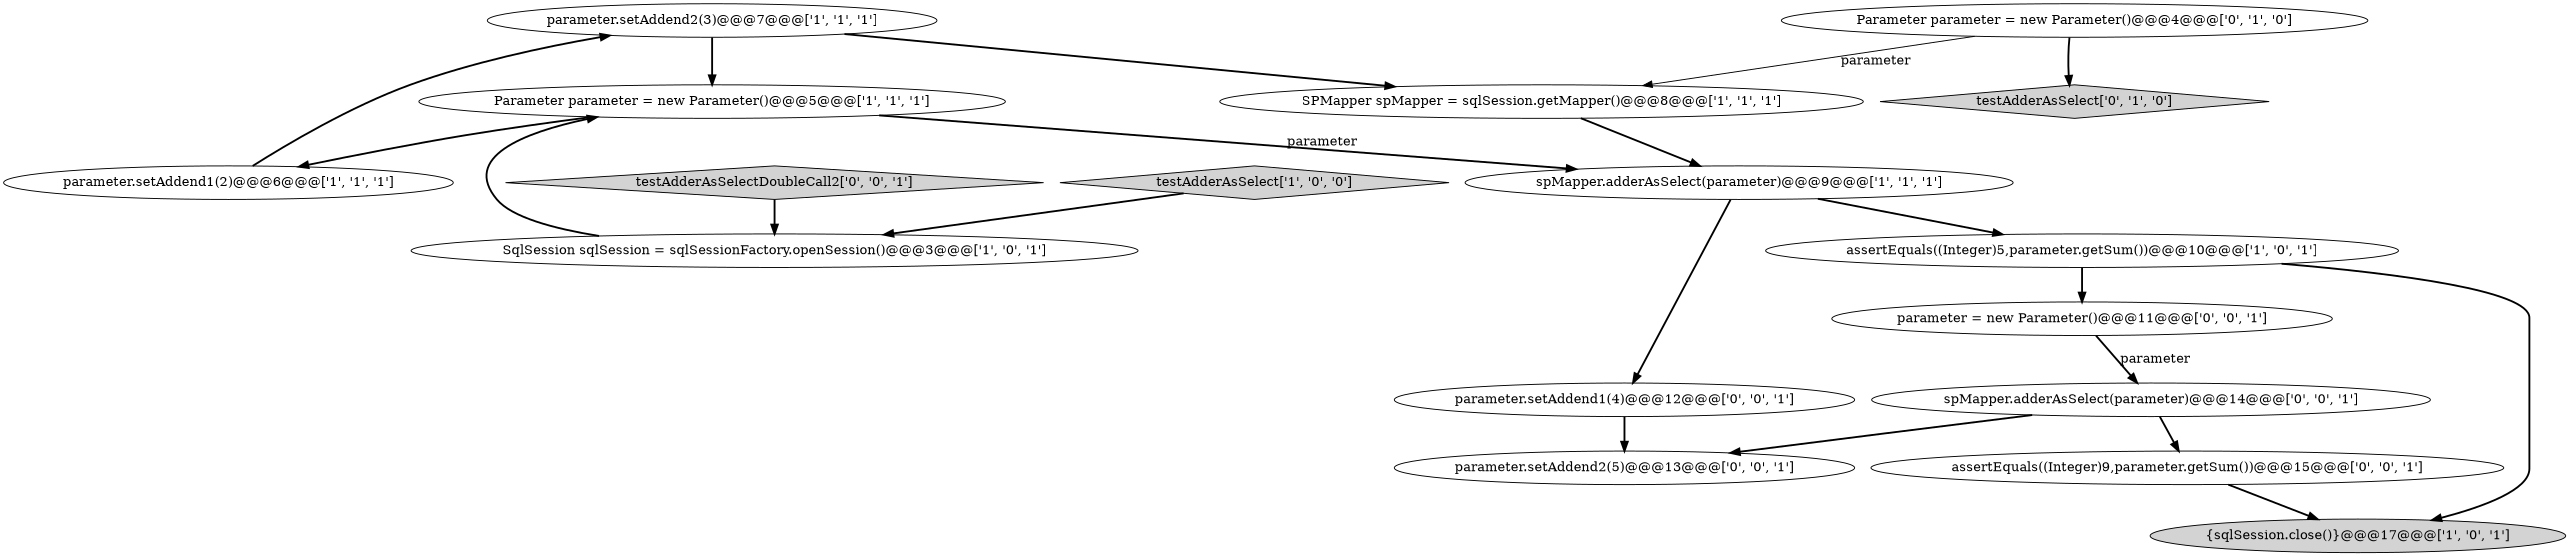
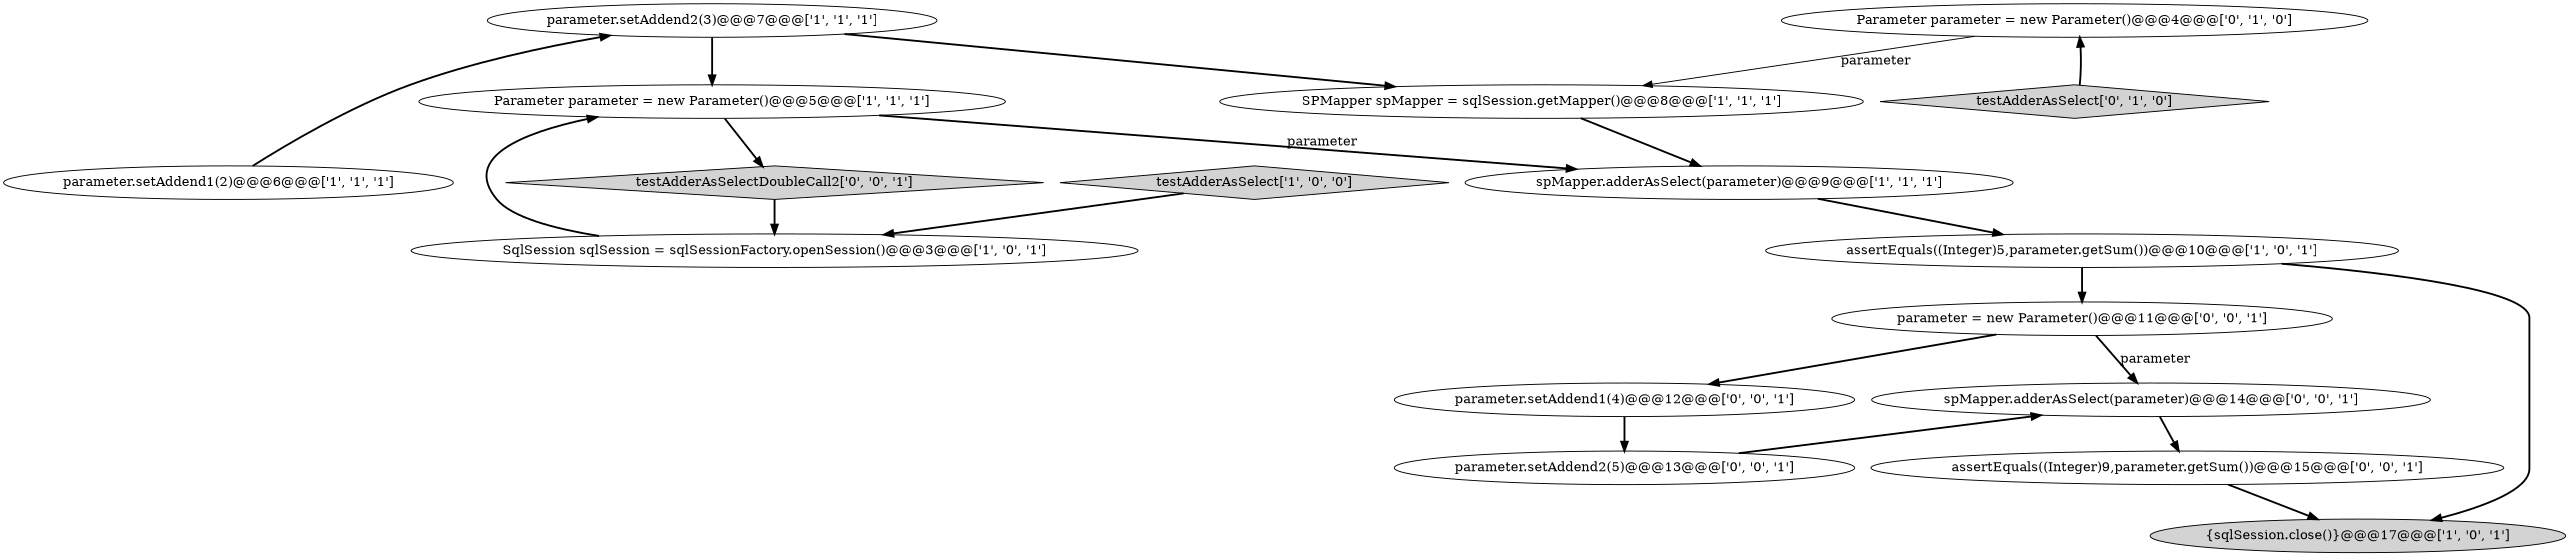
edge "Parameter parameter = new Parameter()@@@4@@@['0', '1', '0']" -> "testAdderAsSelect['0', '1', '0']": reversed
edge "Parameter parameter = new Parameter()@@@5@@@['1', '1', '1']" -> "parameter.setAddend1(2)@@@6@@@['1', '1', '1']": now "Parameter parameter = new Parameter()@@@5@@@['1', '1', '1']" -> "testAdderAsSelectDoubleCall2['0', '0', '1']"
edge "spMapper.adderAsSelect(parameter)@@@9@@@['1', '1', '1']" -> "parameter.setAddend1(4)@@@12@@@['0', '0', '1']": now "parameter = new Parameter()@@@11@@@['0', '0', '1']" -> "parameter.setAddend1(4)@@@12@@@['0', '0', '1']"
edge "spMapper.adderAsSelect(parameter)@@@14@@@['0', '0', '1']" -> "parameter.setAddend2(5)@@@13@@@['0', '0', '1']": reversed
